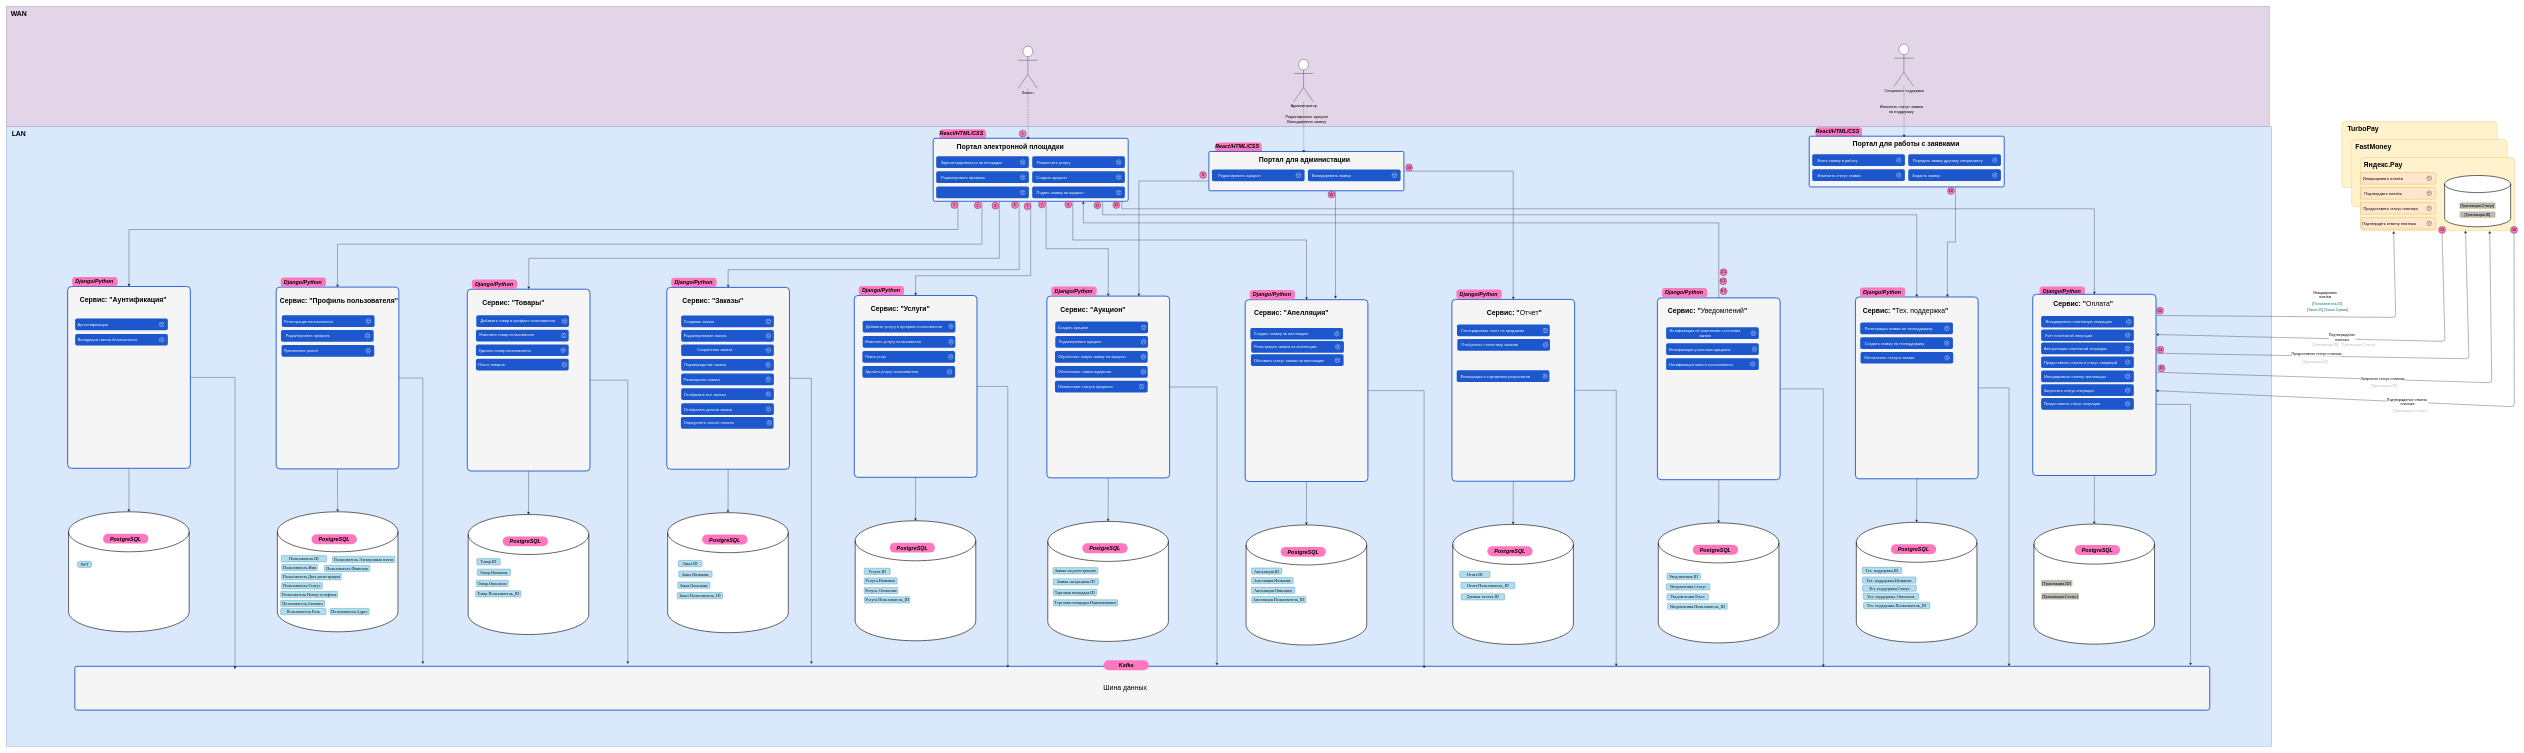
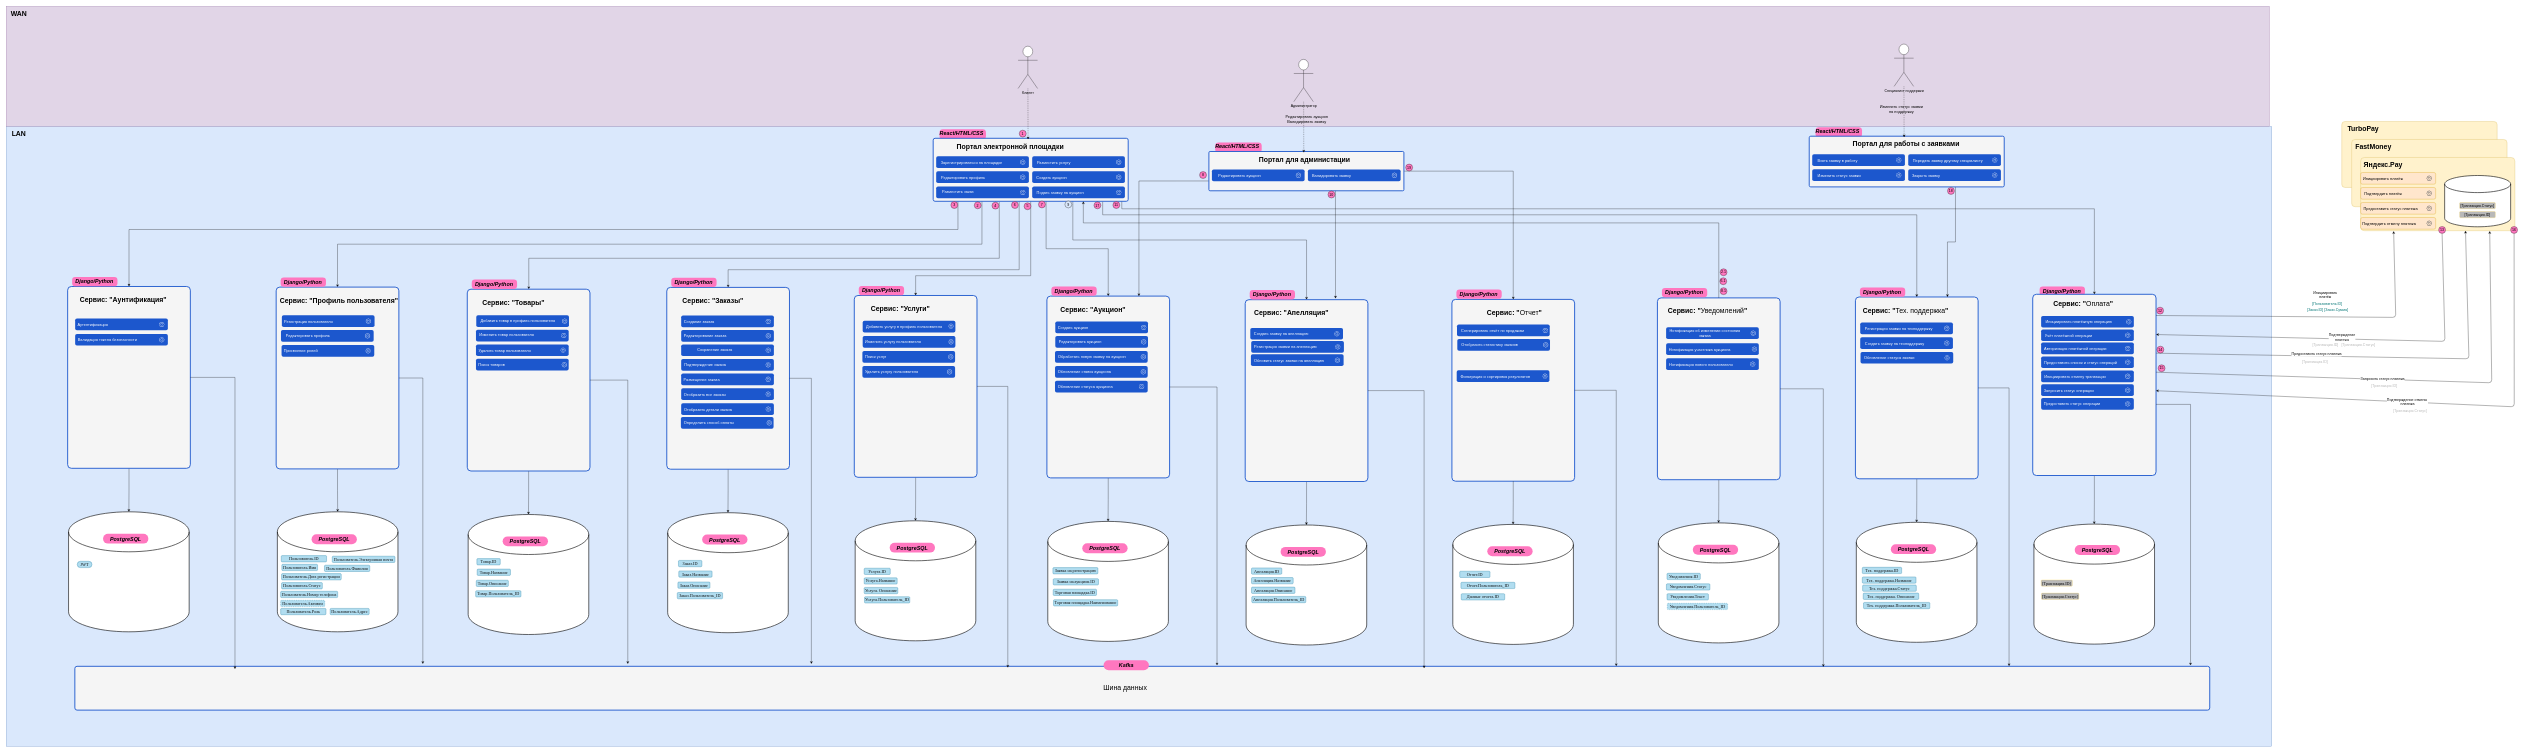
node "Разместить заказ": added
node "9": fillcolor #ff77bf -> #dae8fc
node "Пользователь.Активен": style solid -> dashed
